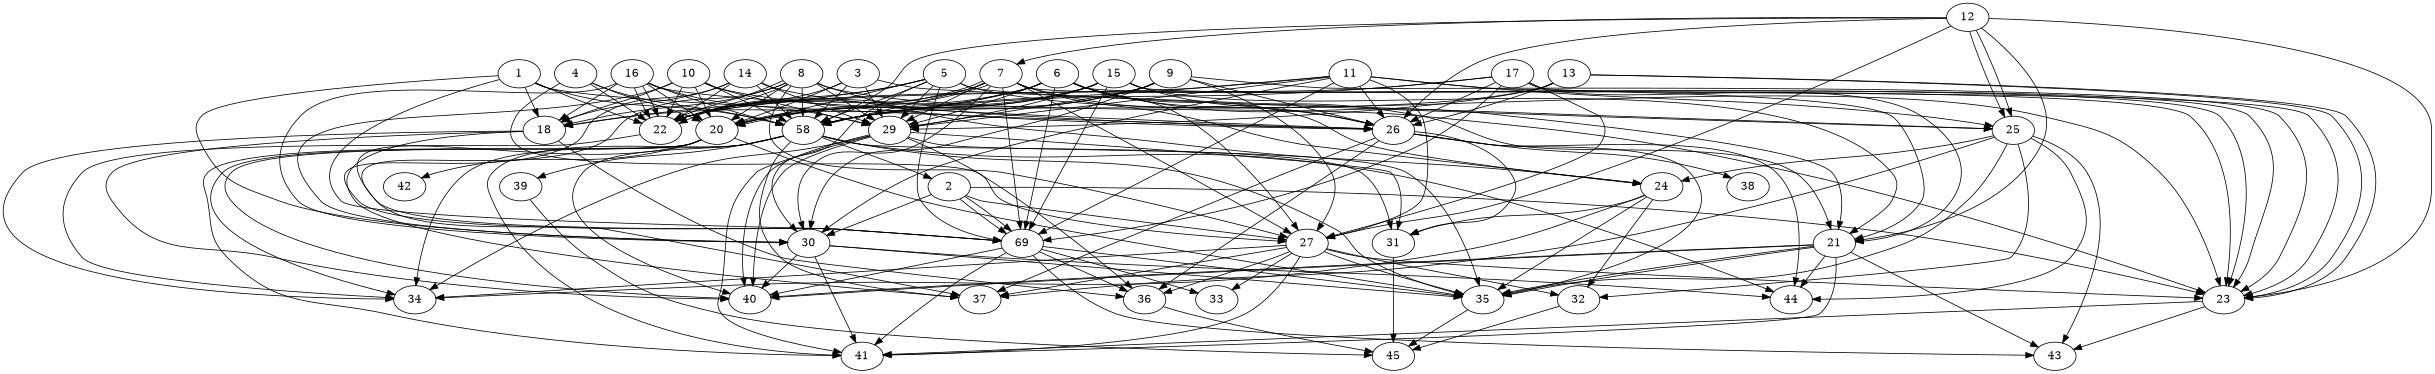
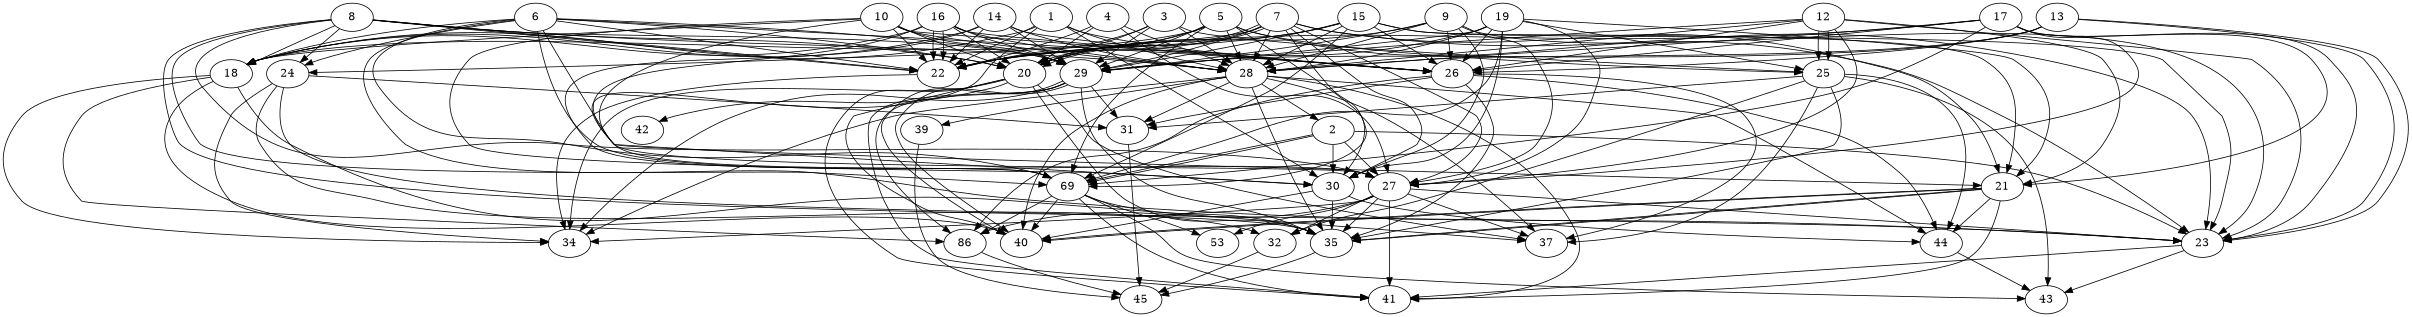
edge "12" -> "7": now "12" -> "29"
node "11": label "11" -> "19"
node "58": label "58" -> "28"
edge "25" -> "24": now "25" -> "31"
edge "10" -> "27": added
node "38": removed
edge "30" -> "41": removed
node "36": label "36" -> "86"
node "33": label "33" -> "53"
edge "21" -> "43": now "44" -> "43"
